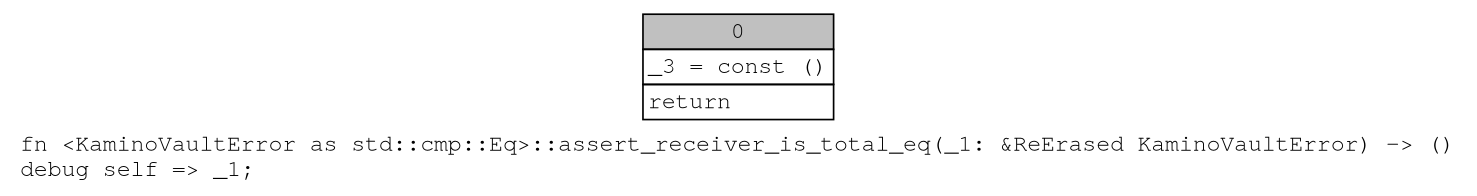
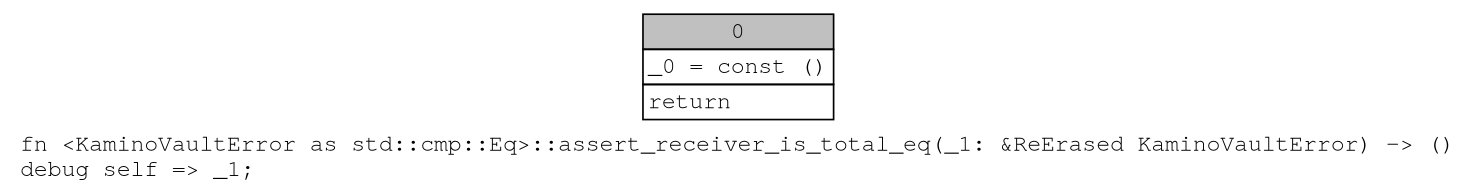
node "0": text "_3 = const ()" -> "_0 = const ()"
